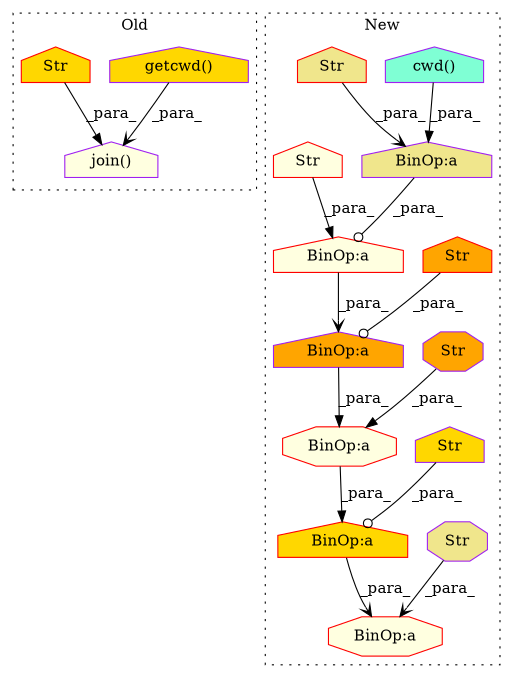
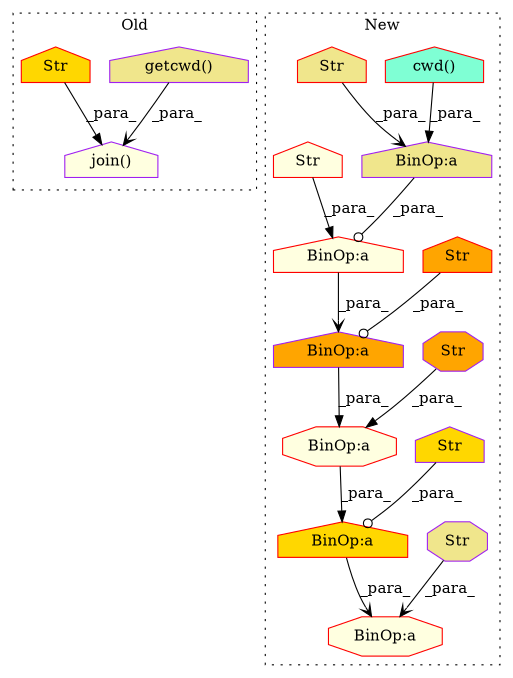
node "getcwd()": fillcolor gold -> khaki
node "cwd()": color purple -> red
